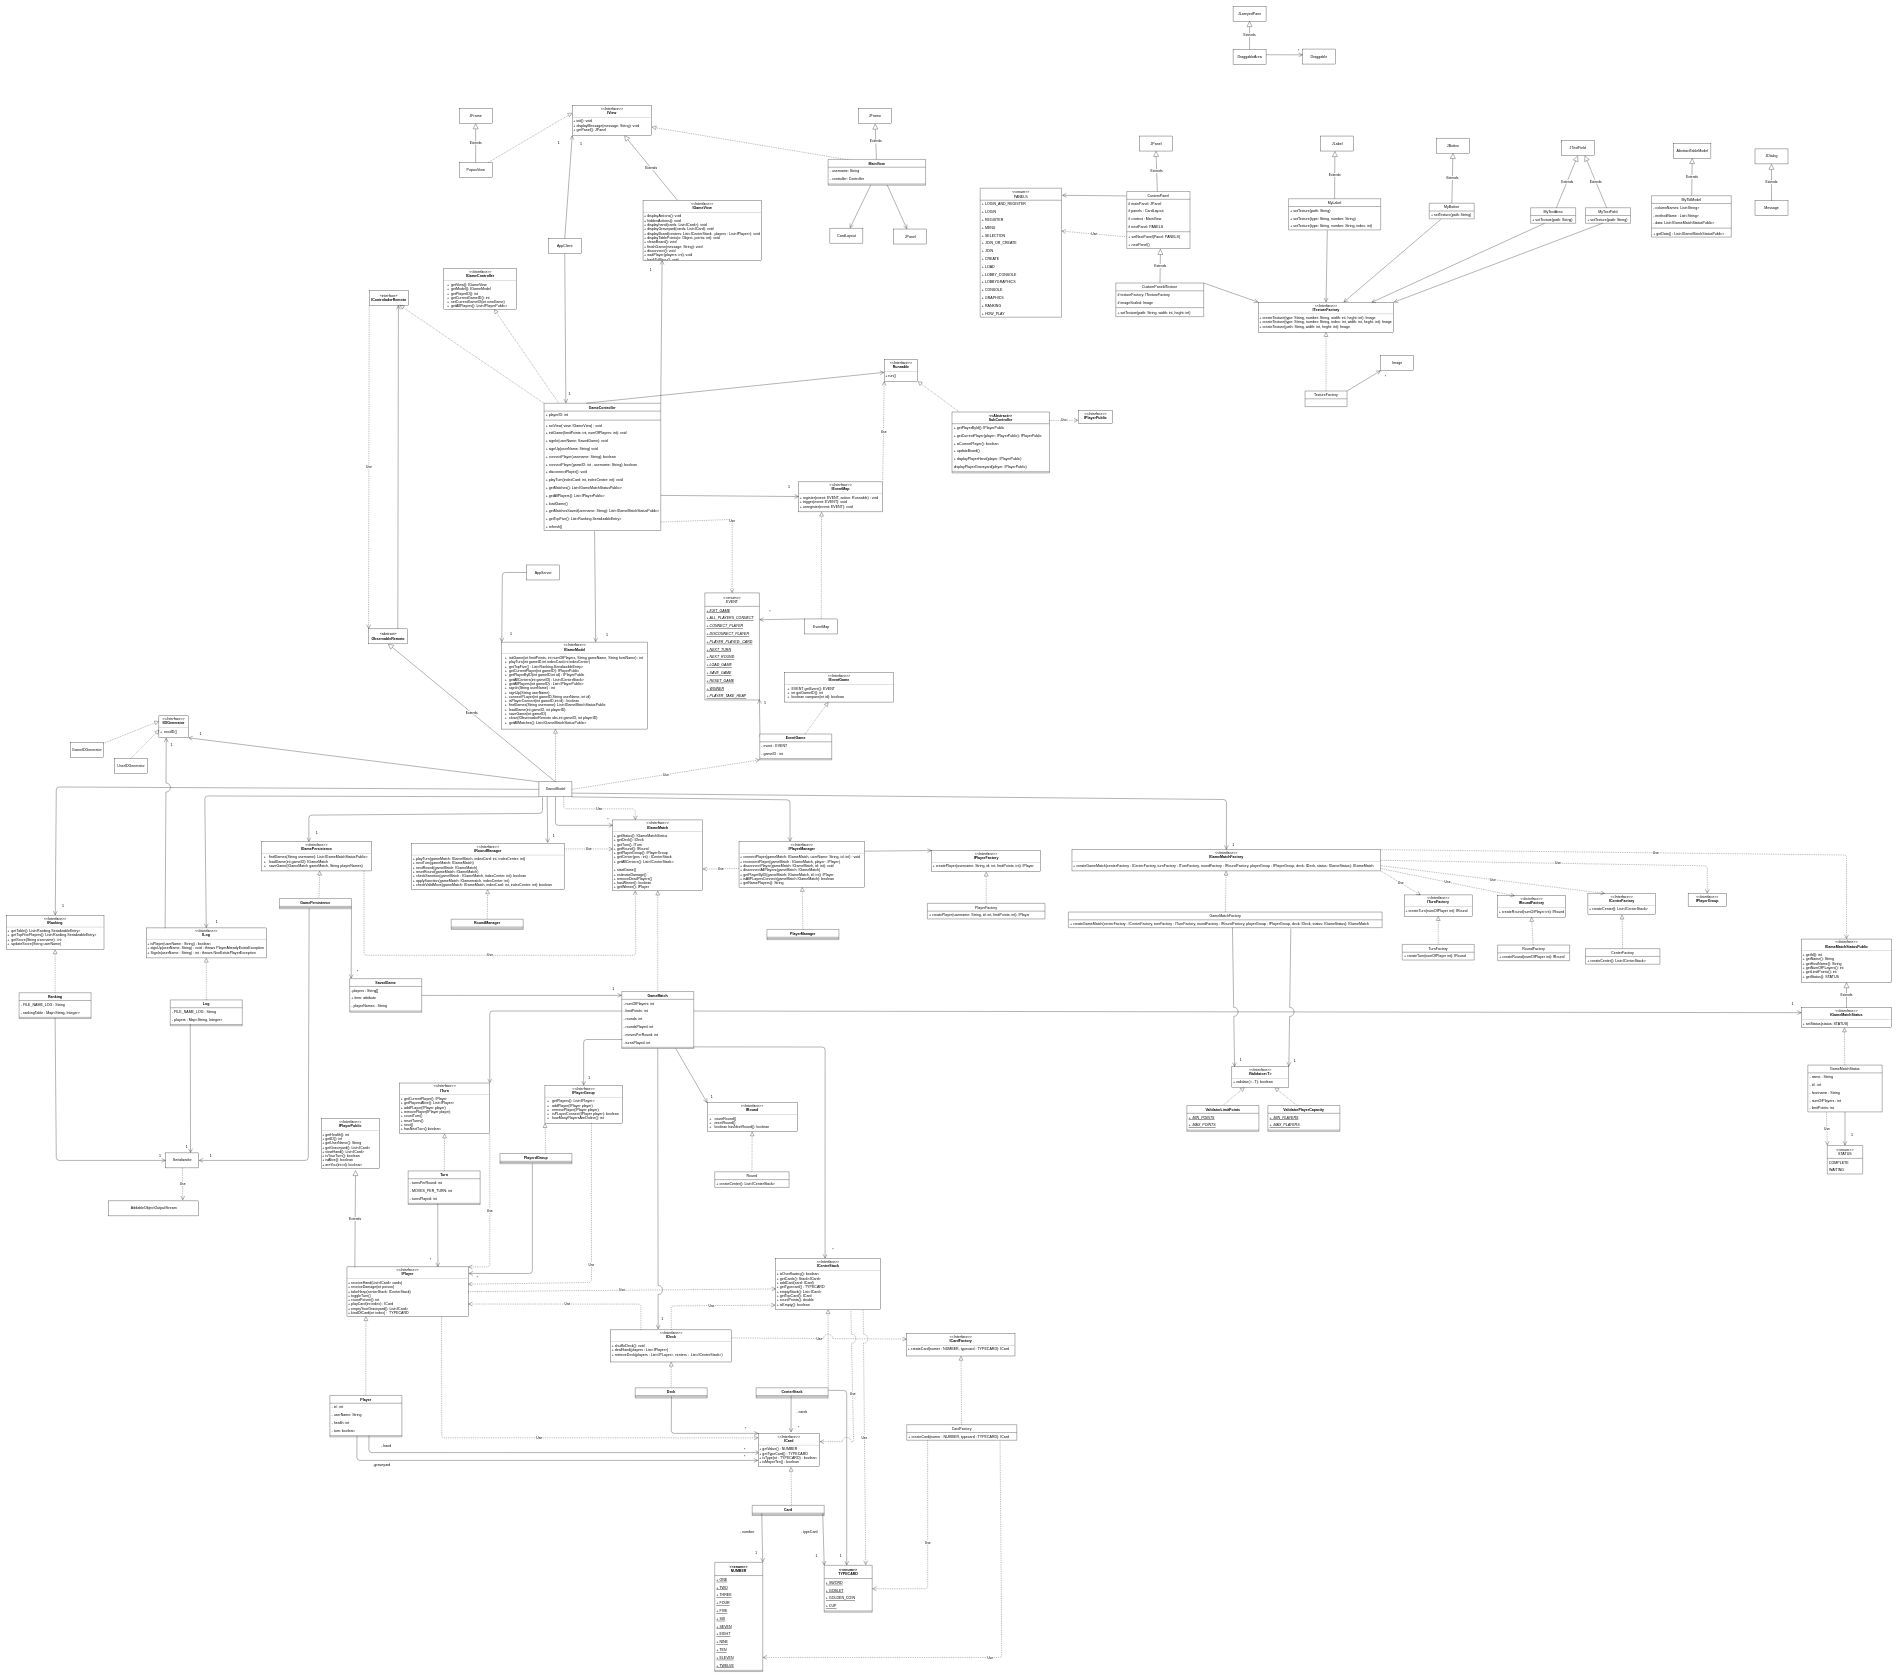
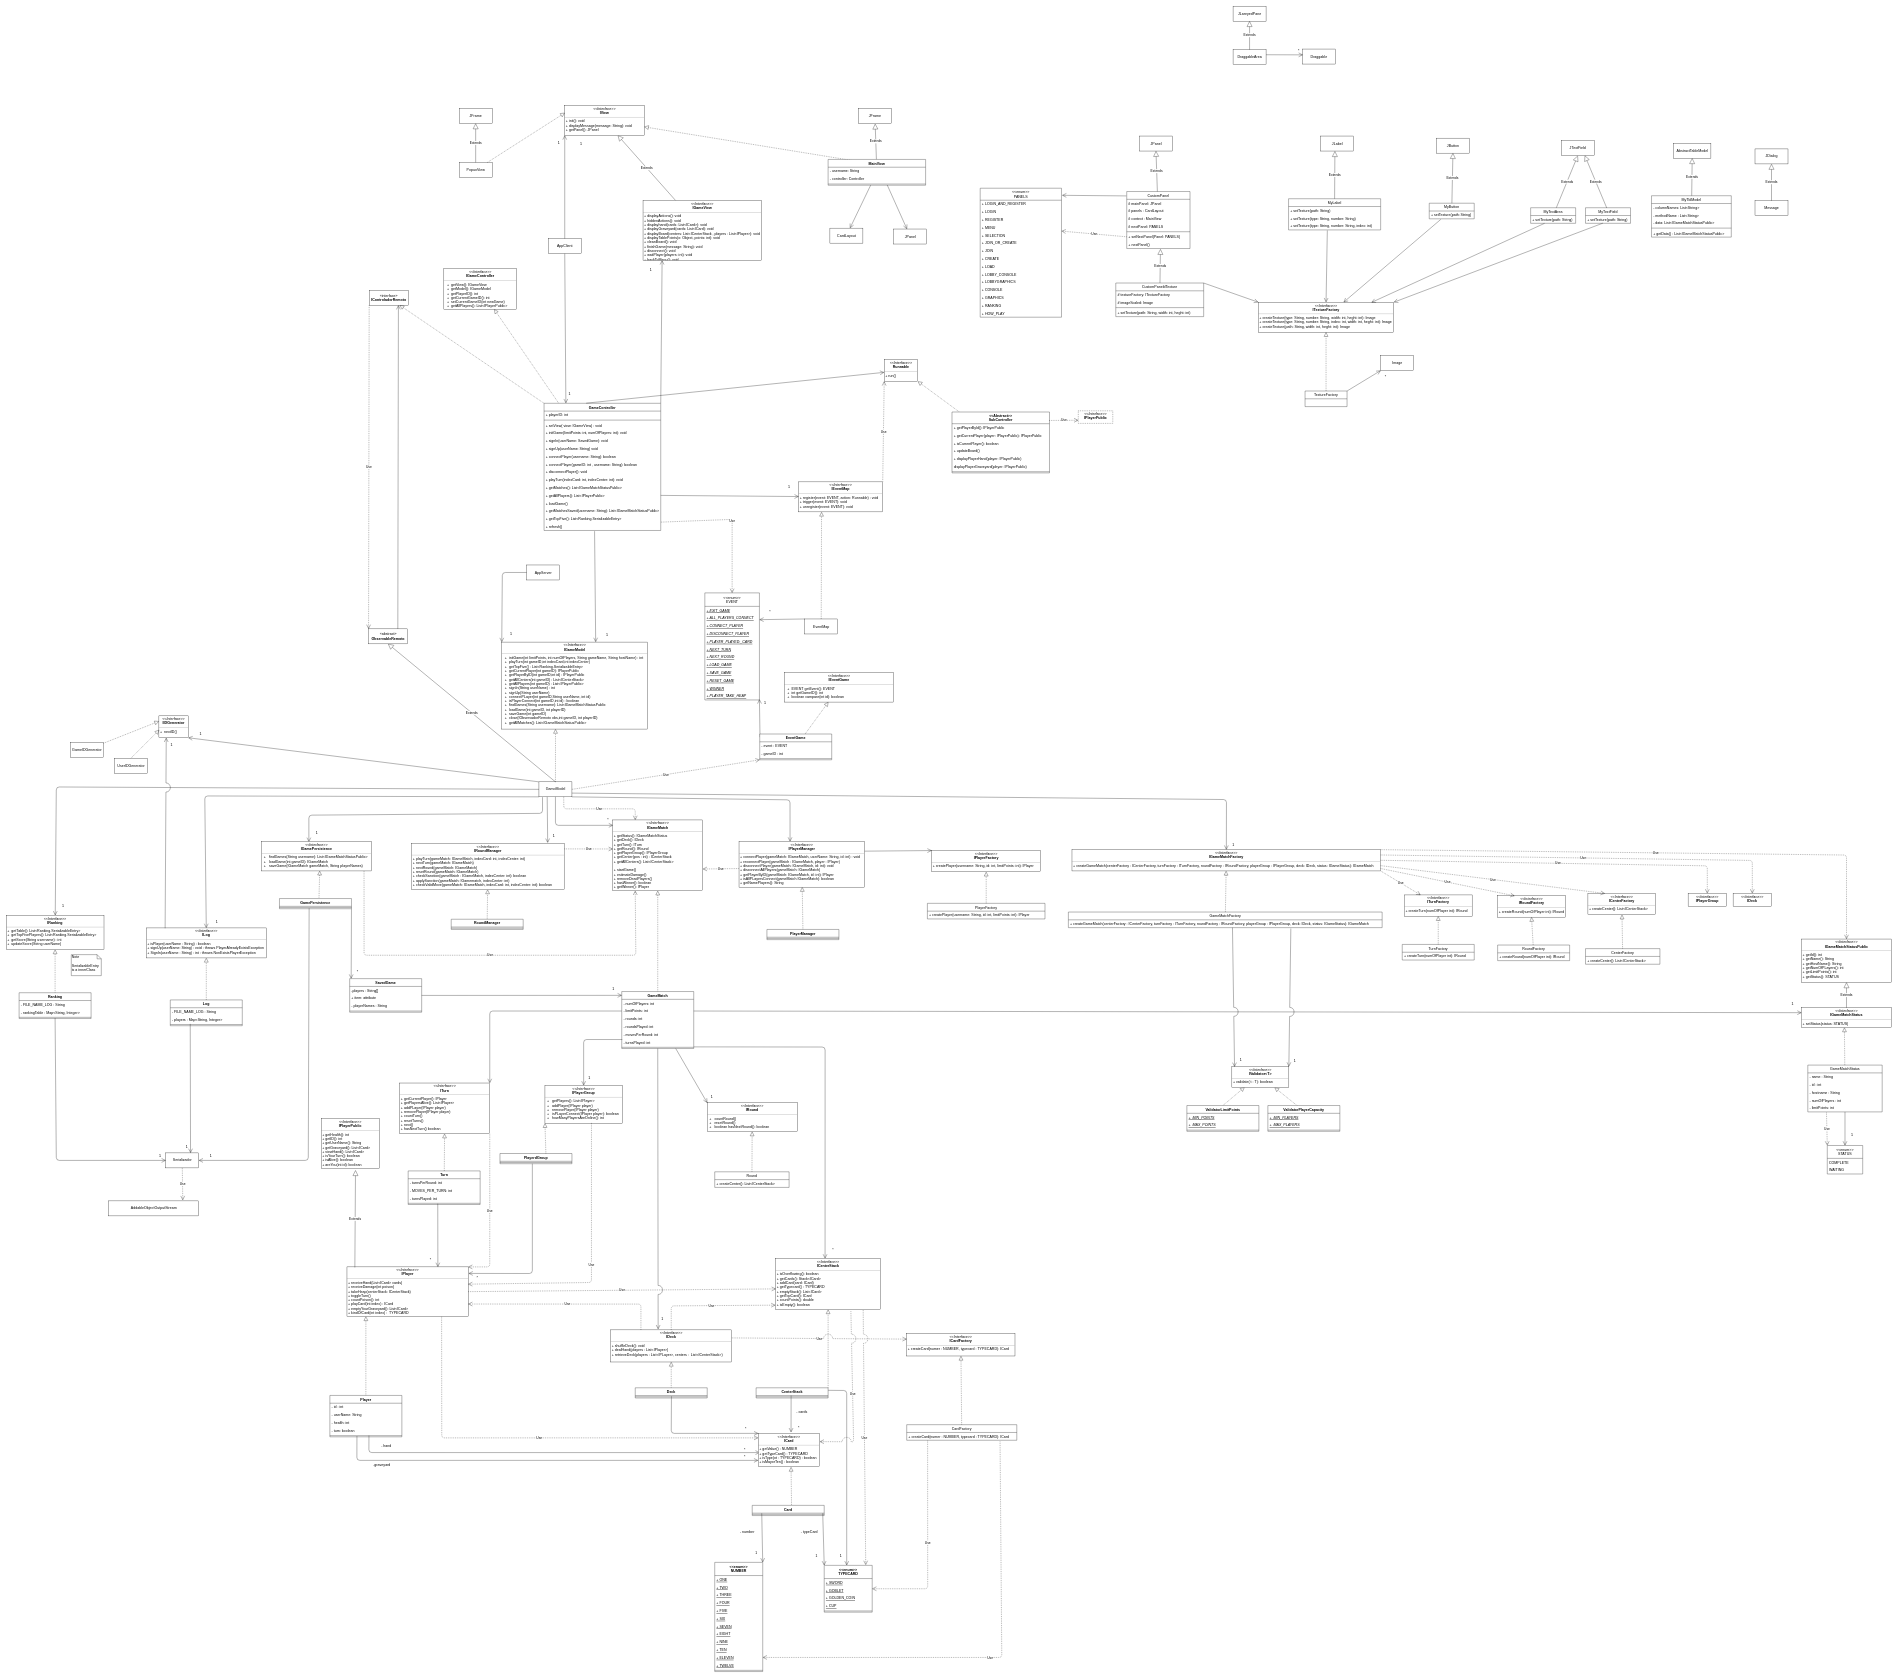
node "<<Interface>> IView + init(): void + displayMessage(message: String): void + getPanel(): JPanel": moved (612, 120) -> (605, 120)
node "<<Interface>> IPlayerPublic": style solid -> dashed
edge "<<Interface>> IGameMatchFactory + createGameMatch(centerFactory : ICenterFactory, turnFactory : ITurnFactory, roundFactory : IRoundFactory, playerGroup : IPlayerGroup, deck: IDeck, status: IGameStatus): IGameMatch" -> "<<Interface>> IDeck": added, label "Use"
node "<<Interface>> IDeck": added
node "Note SerializableEntry is a innerClass": added
